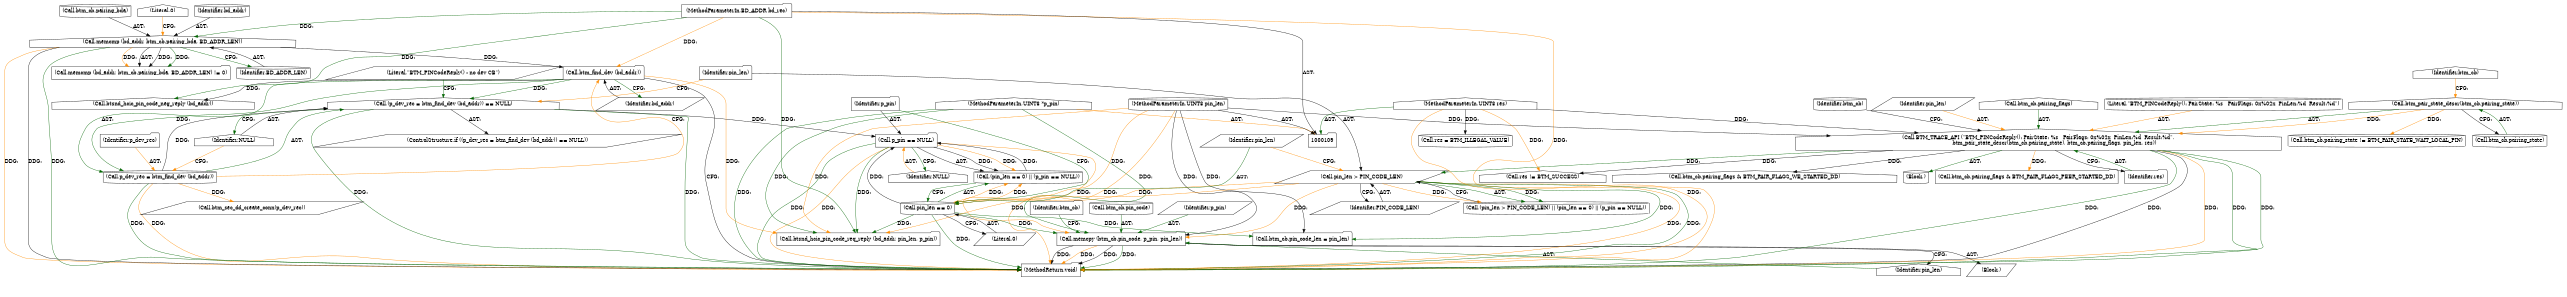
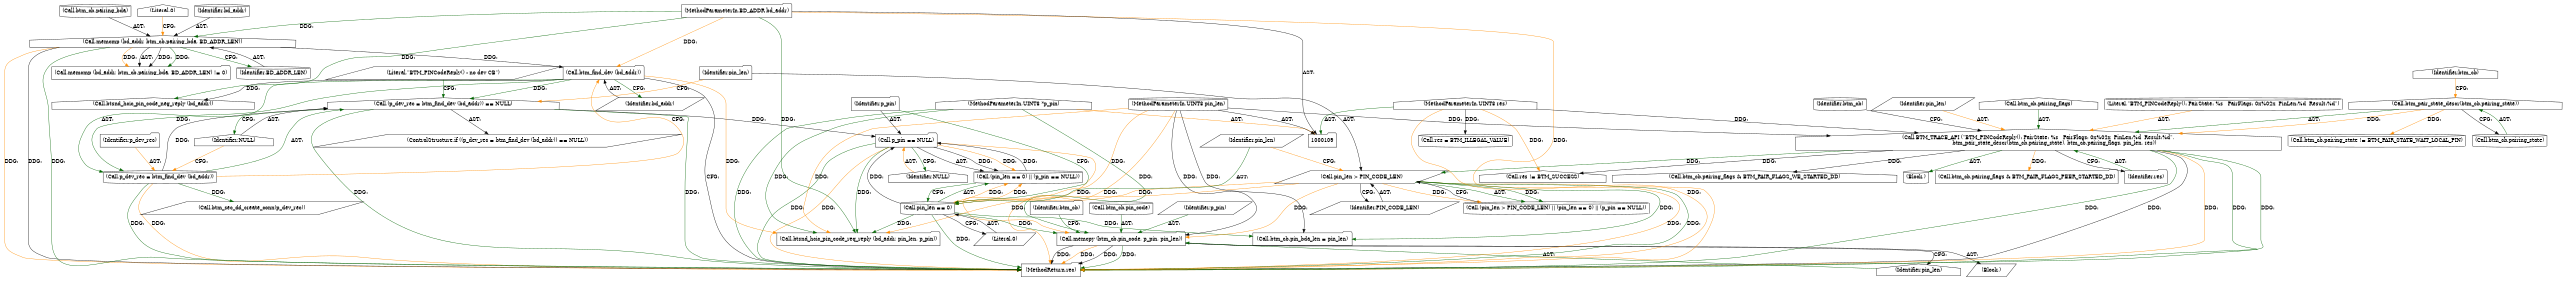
node "(MethodParameterIn,BD_ADDR bd_rec)": label "(MethodParameterIn,BD_ADDR bd_rec)" -> "(MethodParameterIn,BD_ADDR bd_addr)"
edge "(Call,p_dev_rec = btm_find_dev (bd_addr))" -> "(Call,btm_sec_dd_create_conn(p_dev_rec))": color darkorange -> darkgreen
node "(Call,btm_cb.pin_code_len = pin_len)": label "(Call,btm_cb.pin_code_len = pin_len)" -> "(Call,btm_cb.pin_bda_len = pin_len)"
node "(MethodReturn,void)": label "(MethodReturn,void)" -> "(MethodReturn,rec)"
